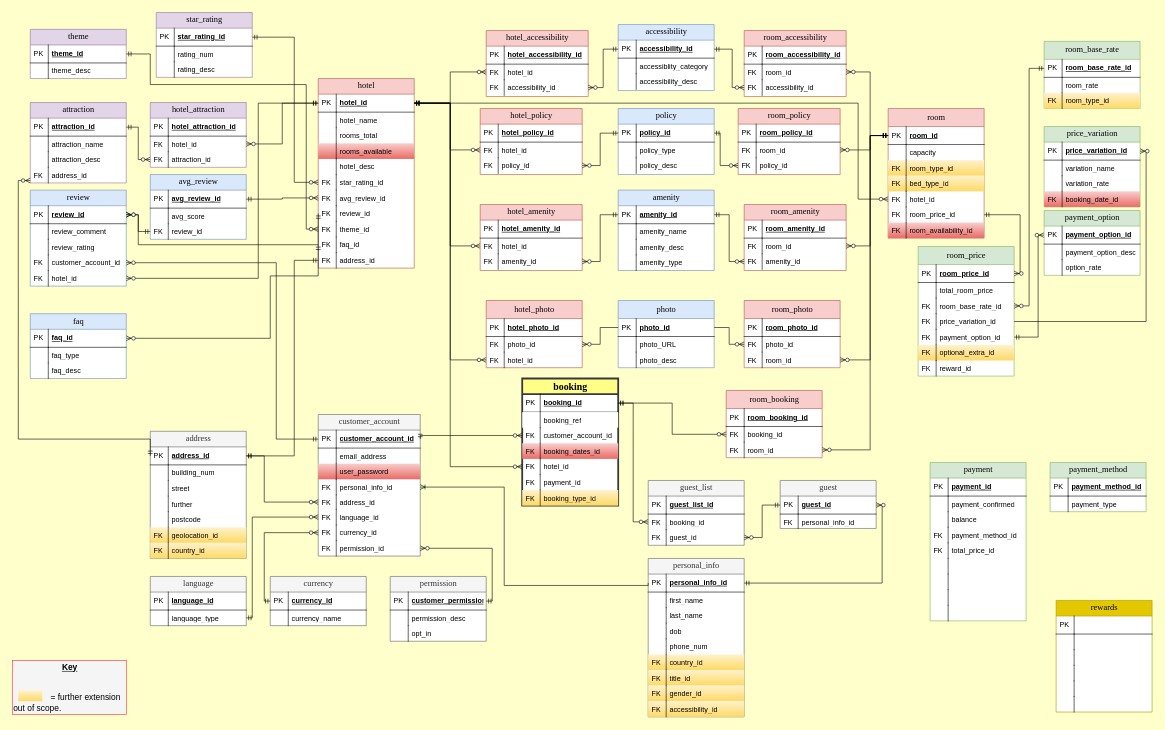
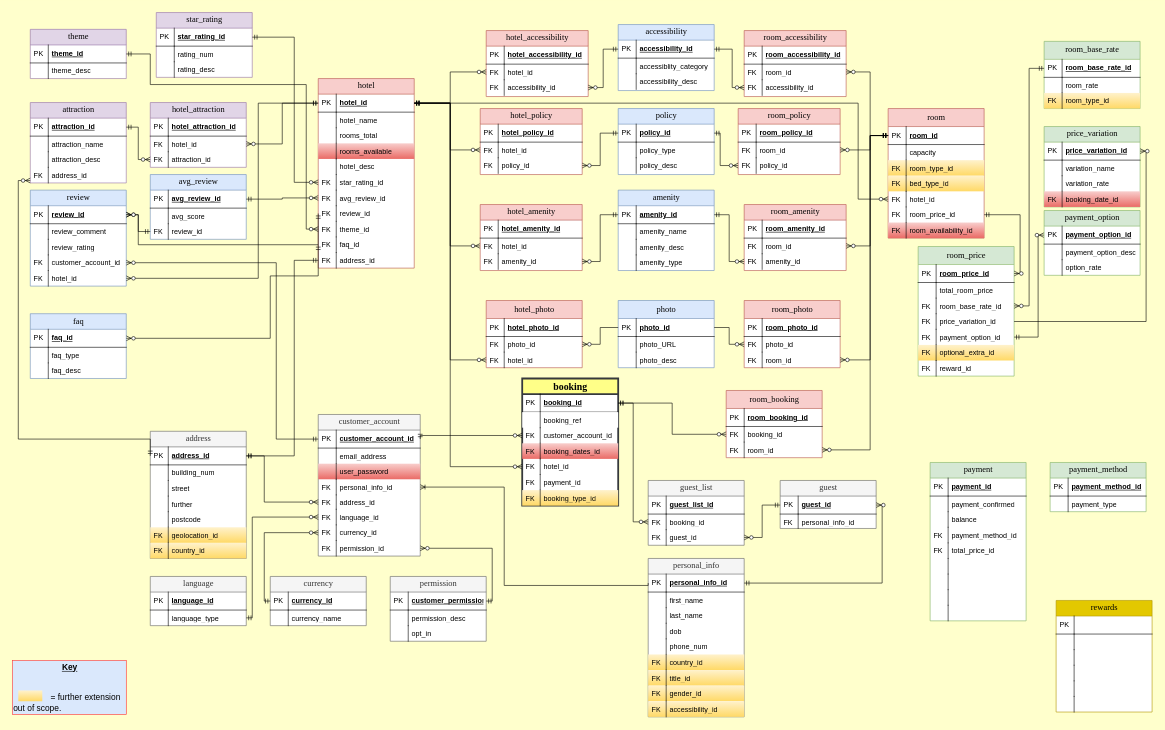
node "Key = further extension out of scope.": fillcolor #f5f5f5 -> #dae8fc
